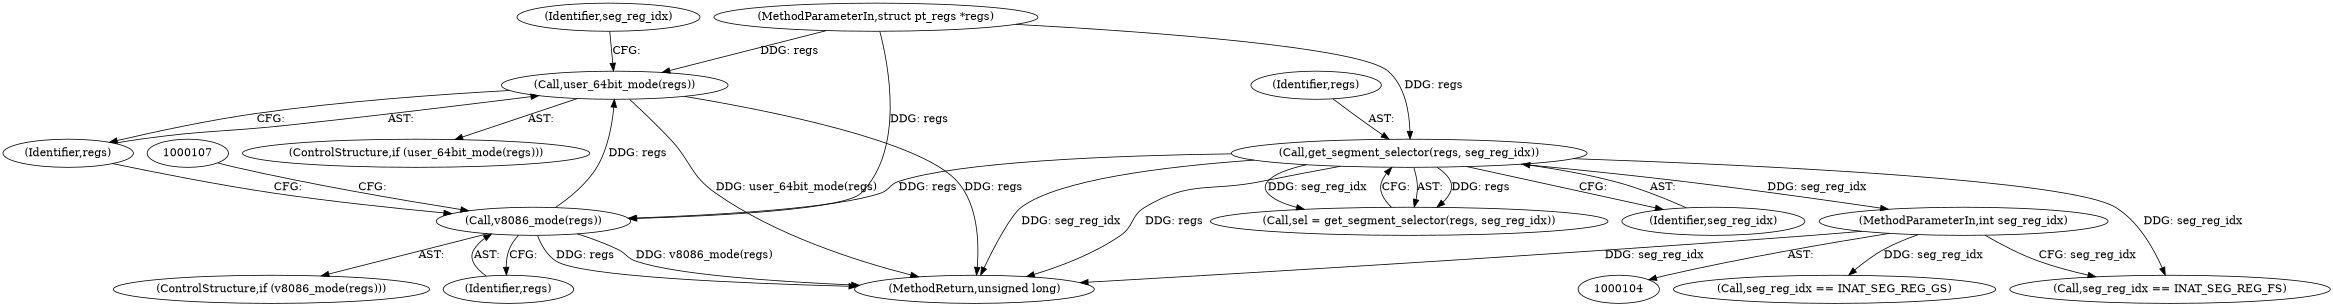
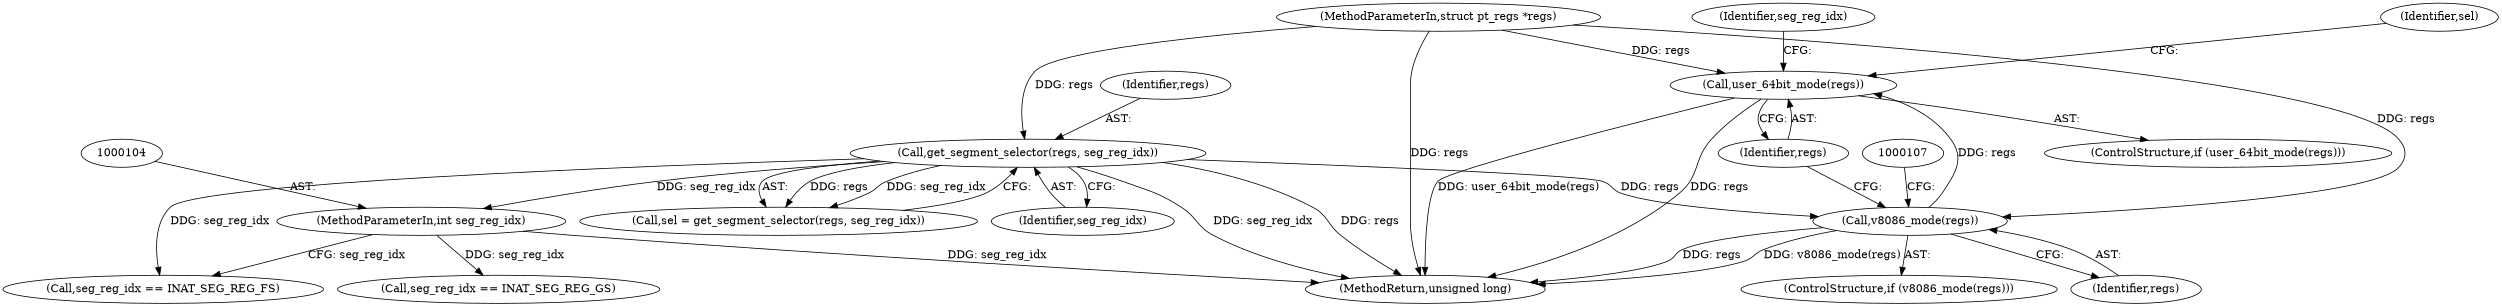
node "(Identifier,sel)": added
edge "(MethodParameterIn,struct pt_regs *regs)" -> "(MethodReturn,unsigned long)": added, label "DDG: regs"
edge "(MethodParameterIn,int seg_reg_idx)" -> "1000104": reversed
